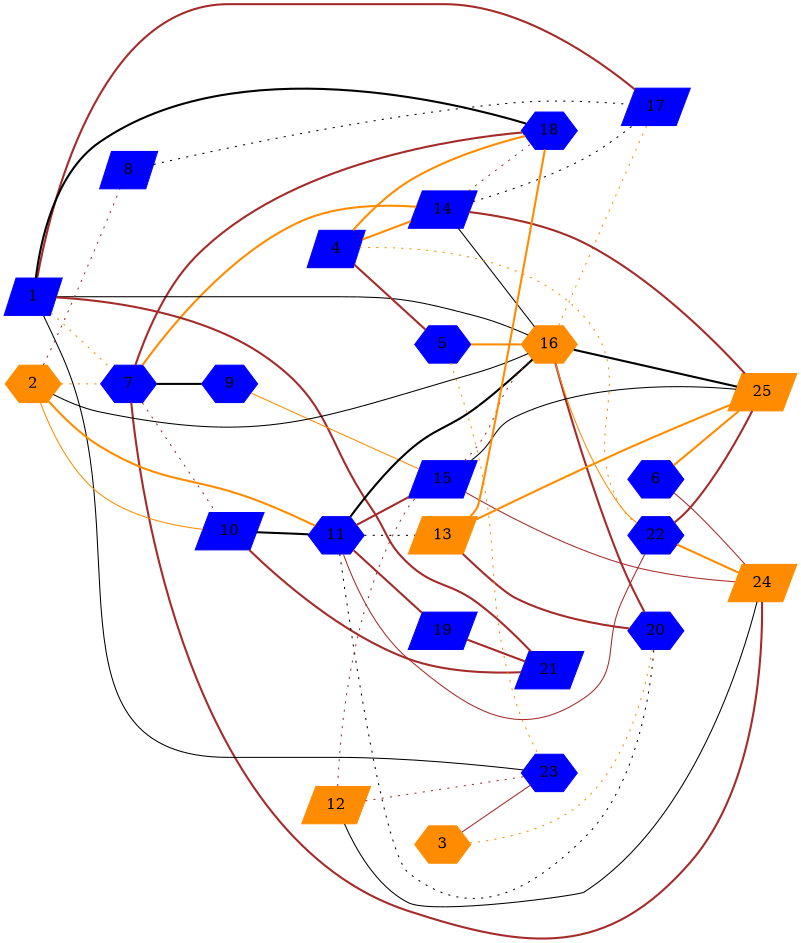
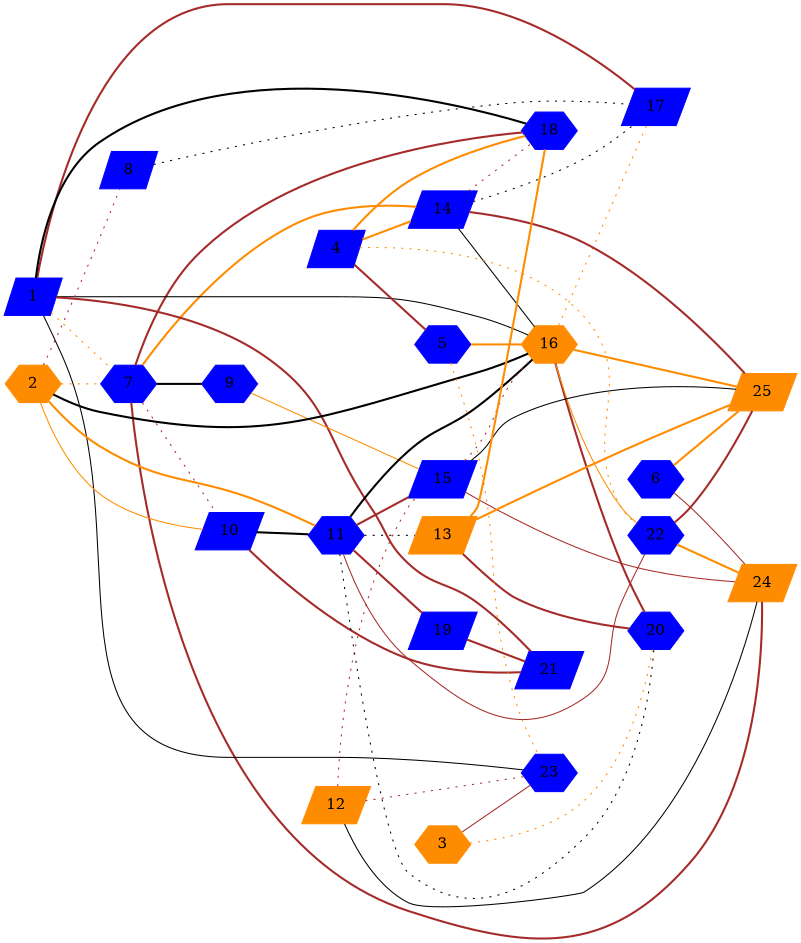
edge "16" -- "25": color black -> darkorange
edge "16" -- "2": style solid -> bold
